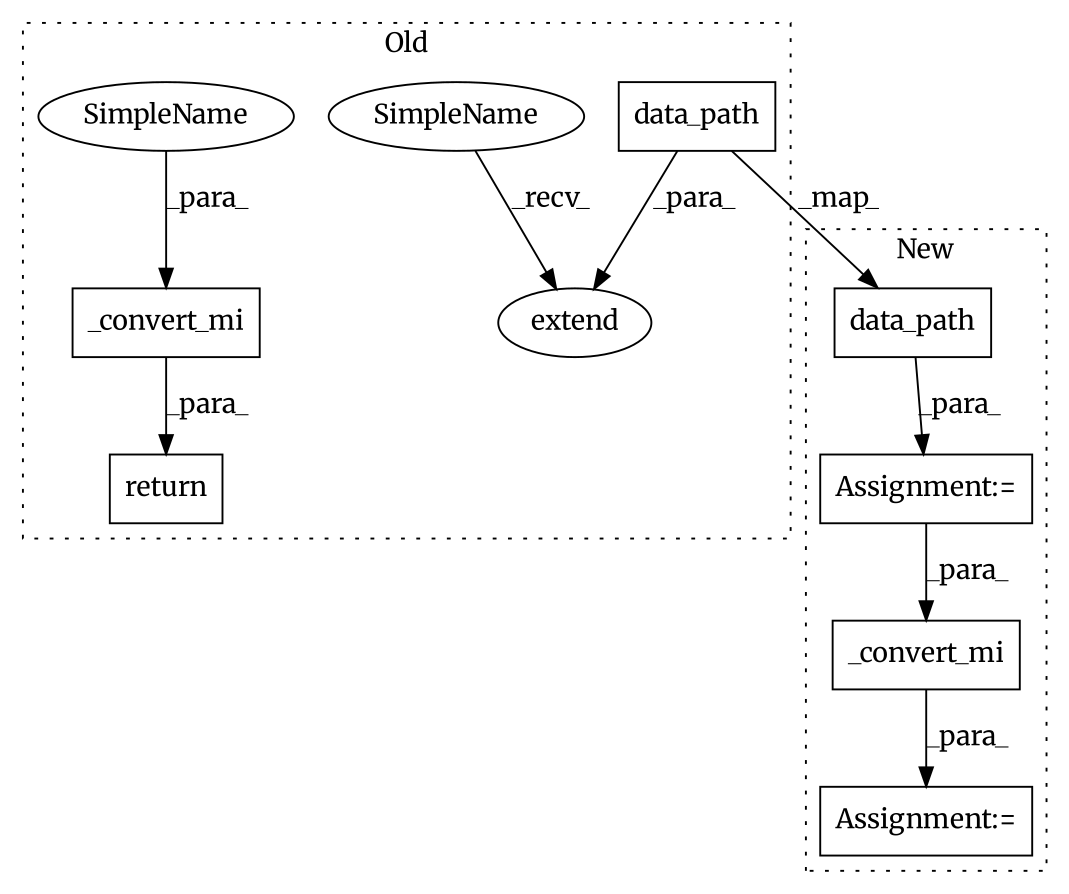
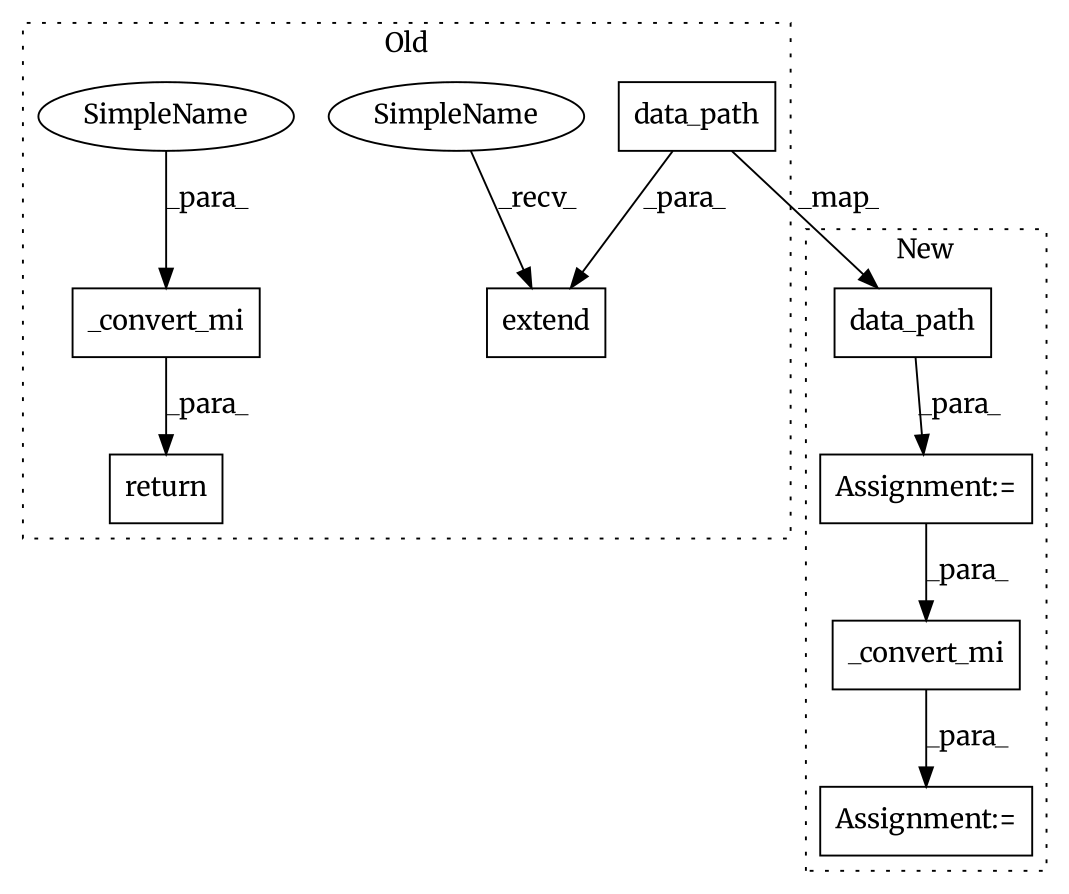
node "extend": shape ellipse -> box
